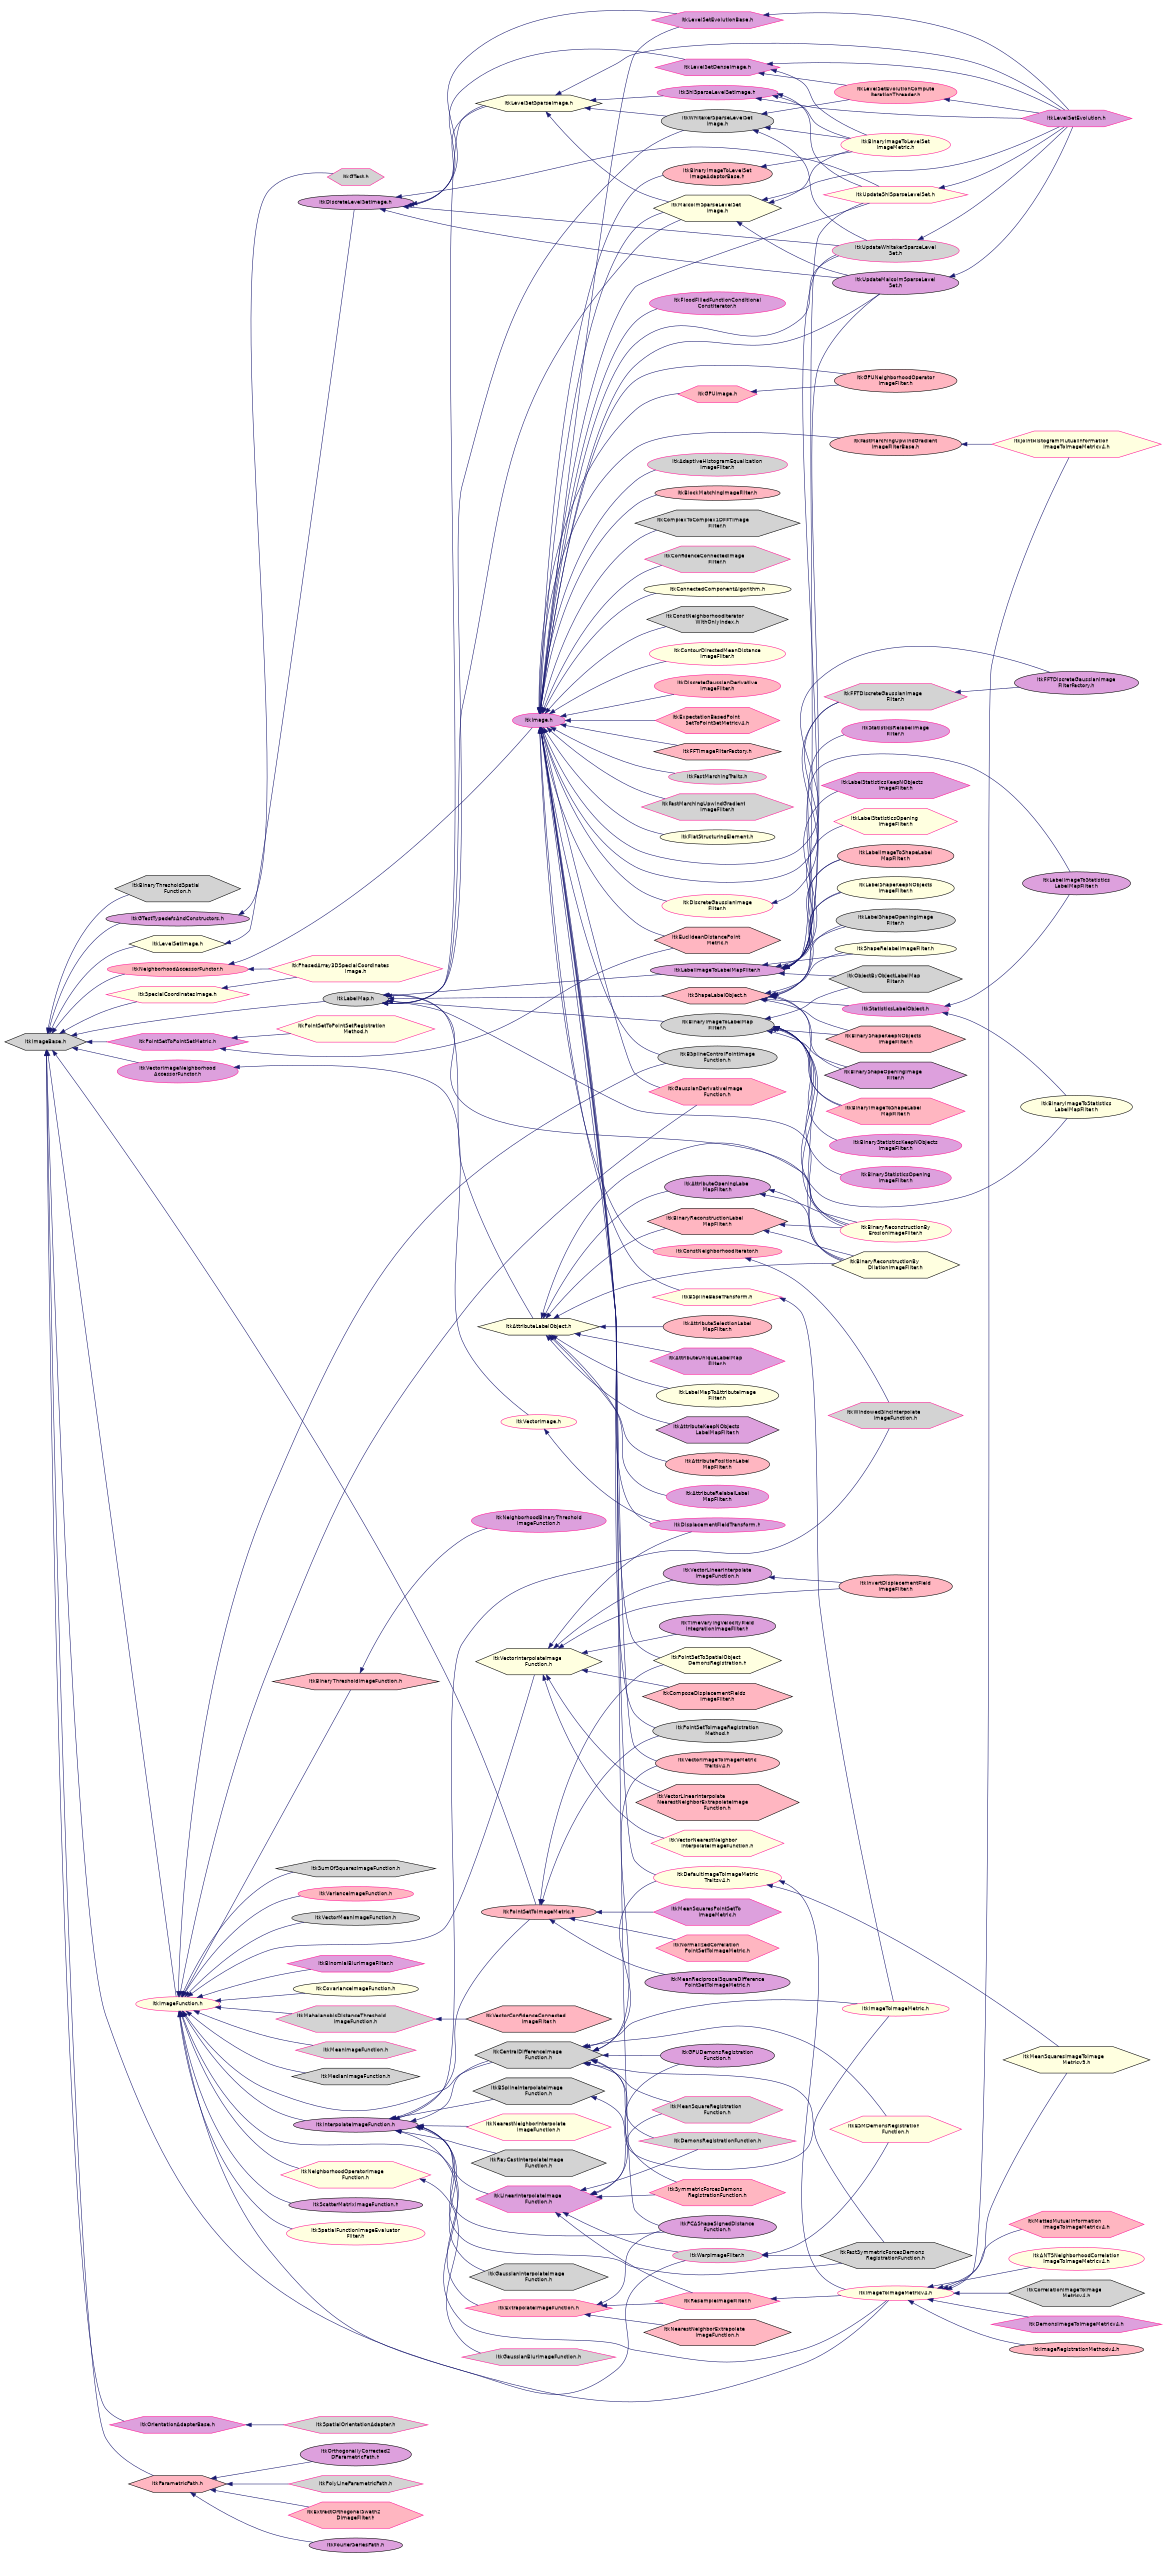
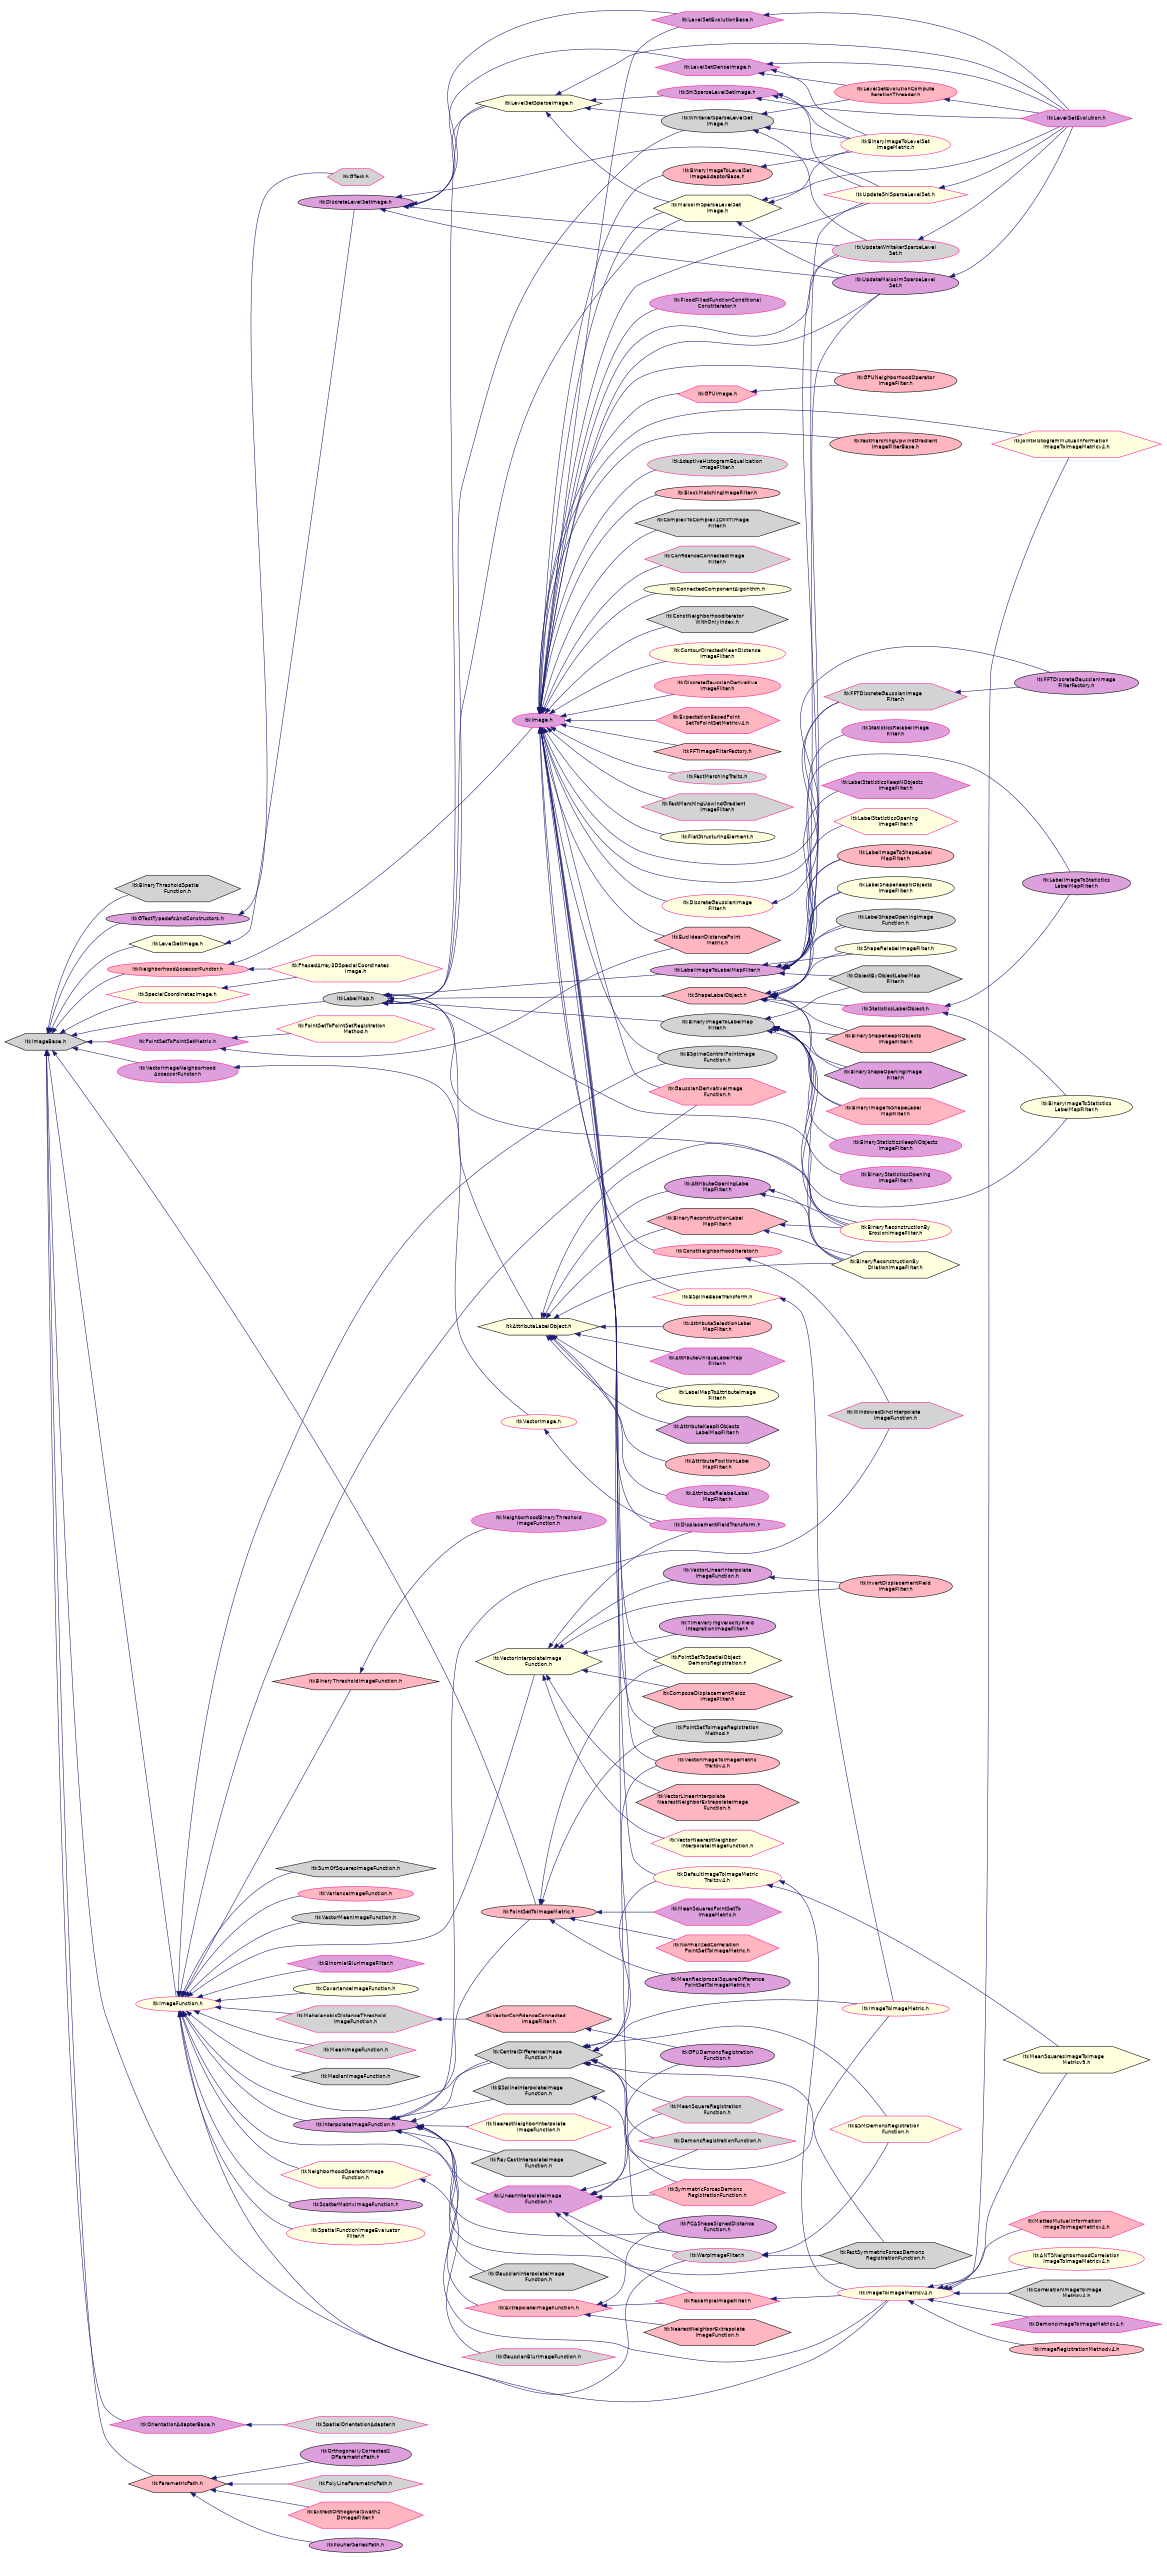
edge "itkJointHistogramMutualInformation ImageToImageMetricv4.h" -> "itkFastMarchingUpwindGradient ImageFilterBase.h": now "itkJointHistogramMutualInformation ImageToImageMetricv4.h" -> "itkImage.h"
node "itkLabelShapeOpeningImage Filter.h": label "itkLabelShapeOpeningImage Filter.h" -> "itkLabelShapeOpeningImage Function.h"
edge "itkGPUDemonsRegistration Function.h" -> "itkCentralDifferenceImage Function.h": now "itkGPUDemonsRegistration Function.h" -> "itkVectorConfidenceConnected ImageFilter.h"
